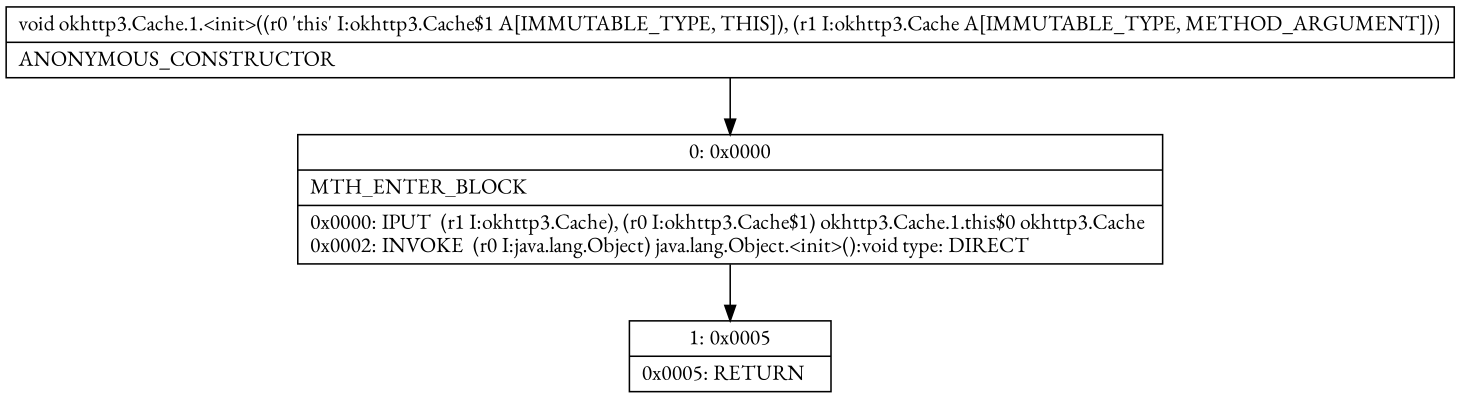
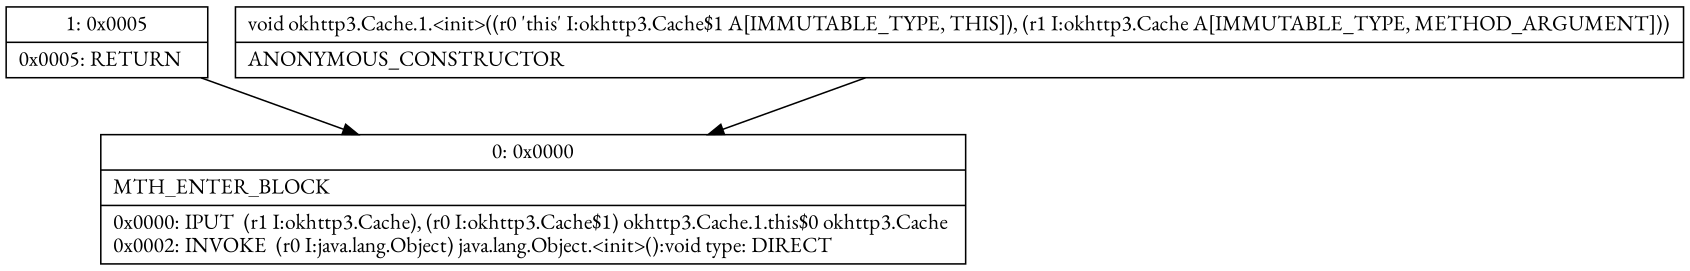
edge "0: 0x0000" -> "1: 0x0005": reversed
